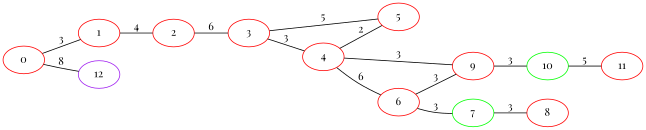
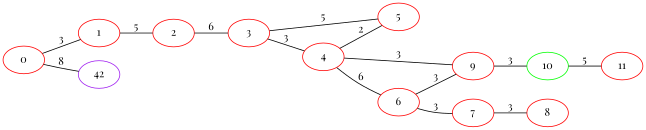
edge "1" -- "2": label "4" -> "5"
node "12": label "12" -> "42"
node "7": color green -> red
